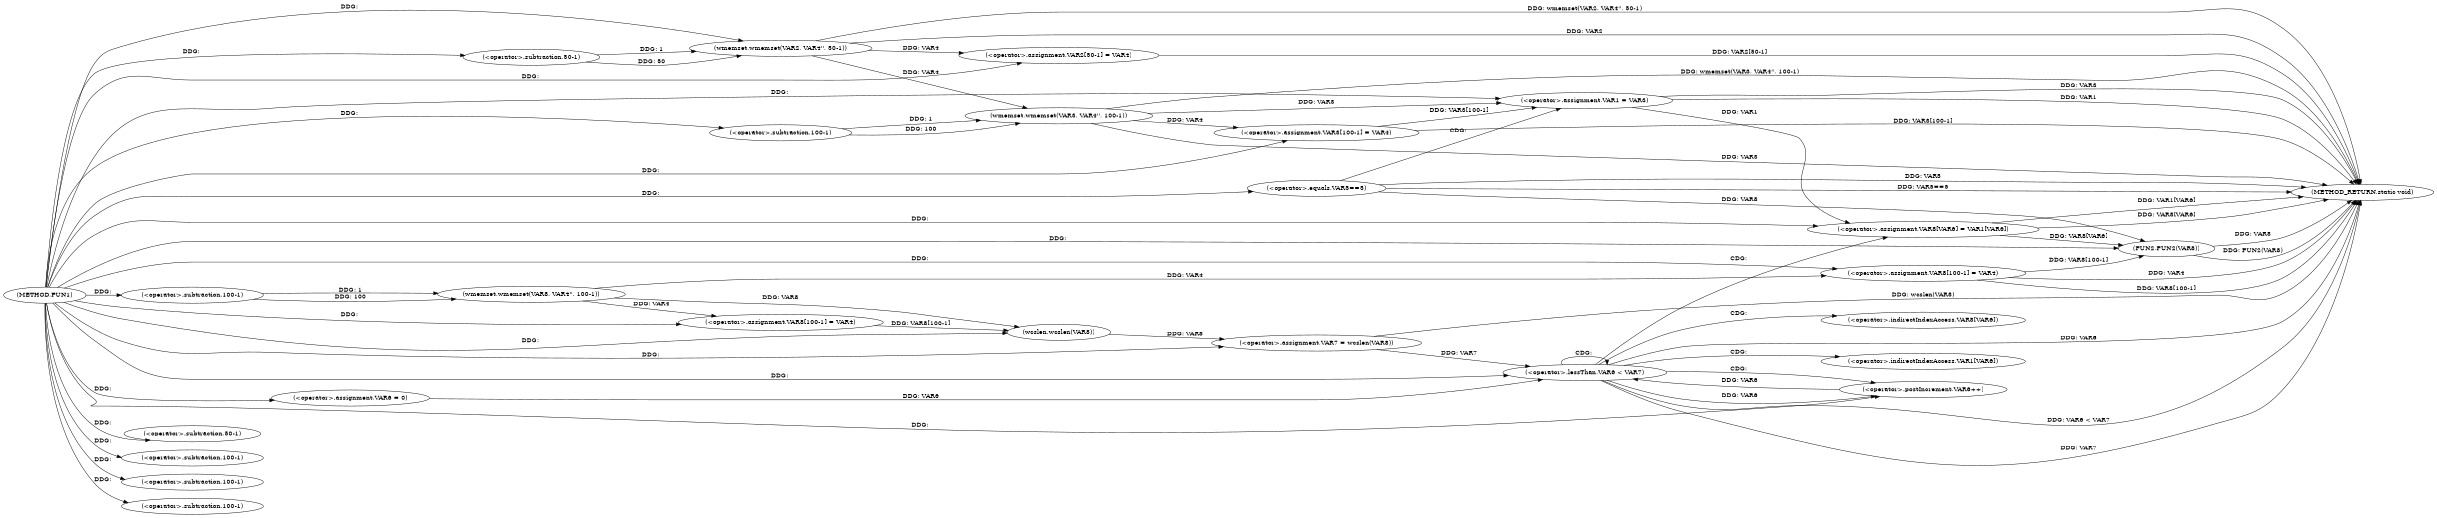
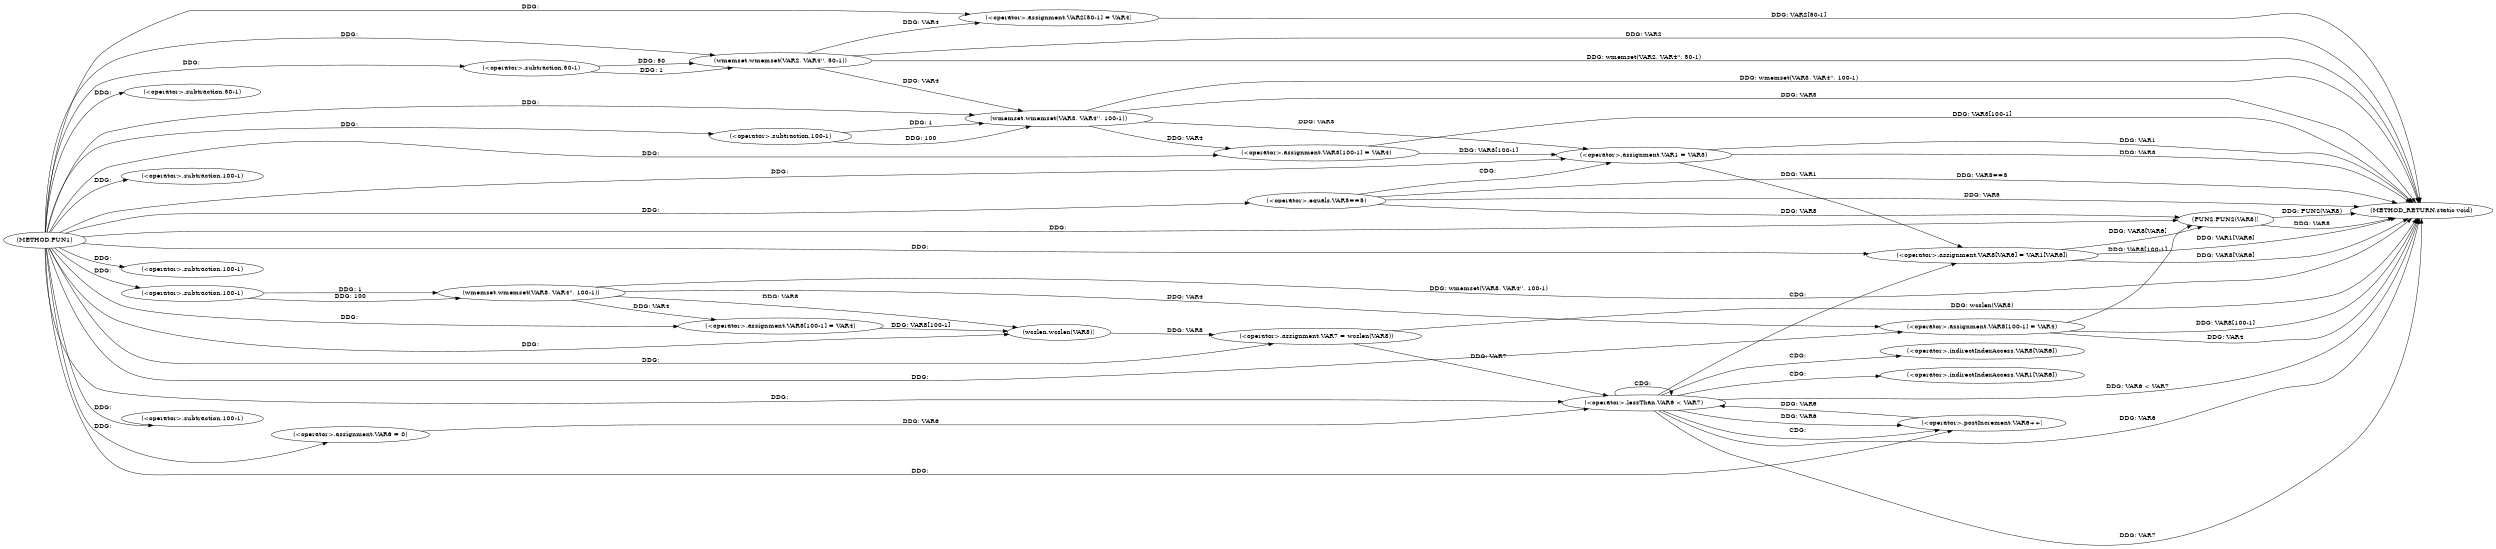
edge "(METHOD,FUN1)" -> "(wmemset,wmemset(VAR3, VAR4'', 100-1))": added, label "DDG:"
edge "(wmemset,wmemset(VAR8, VAR4'', 100-1))" -> "(METHOD_RETURN,static void)": added, label "DDG: wmemset(VAR8, VAR4'', 100-1)"
